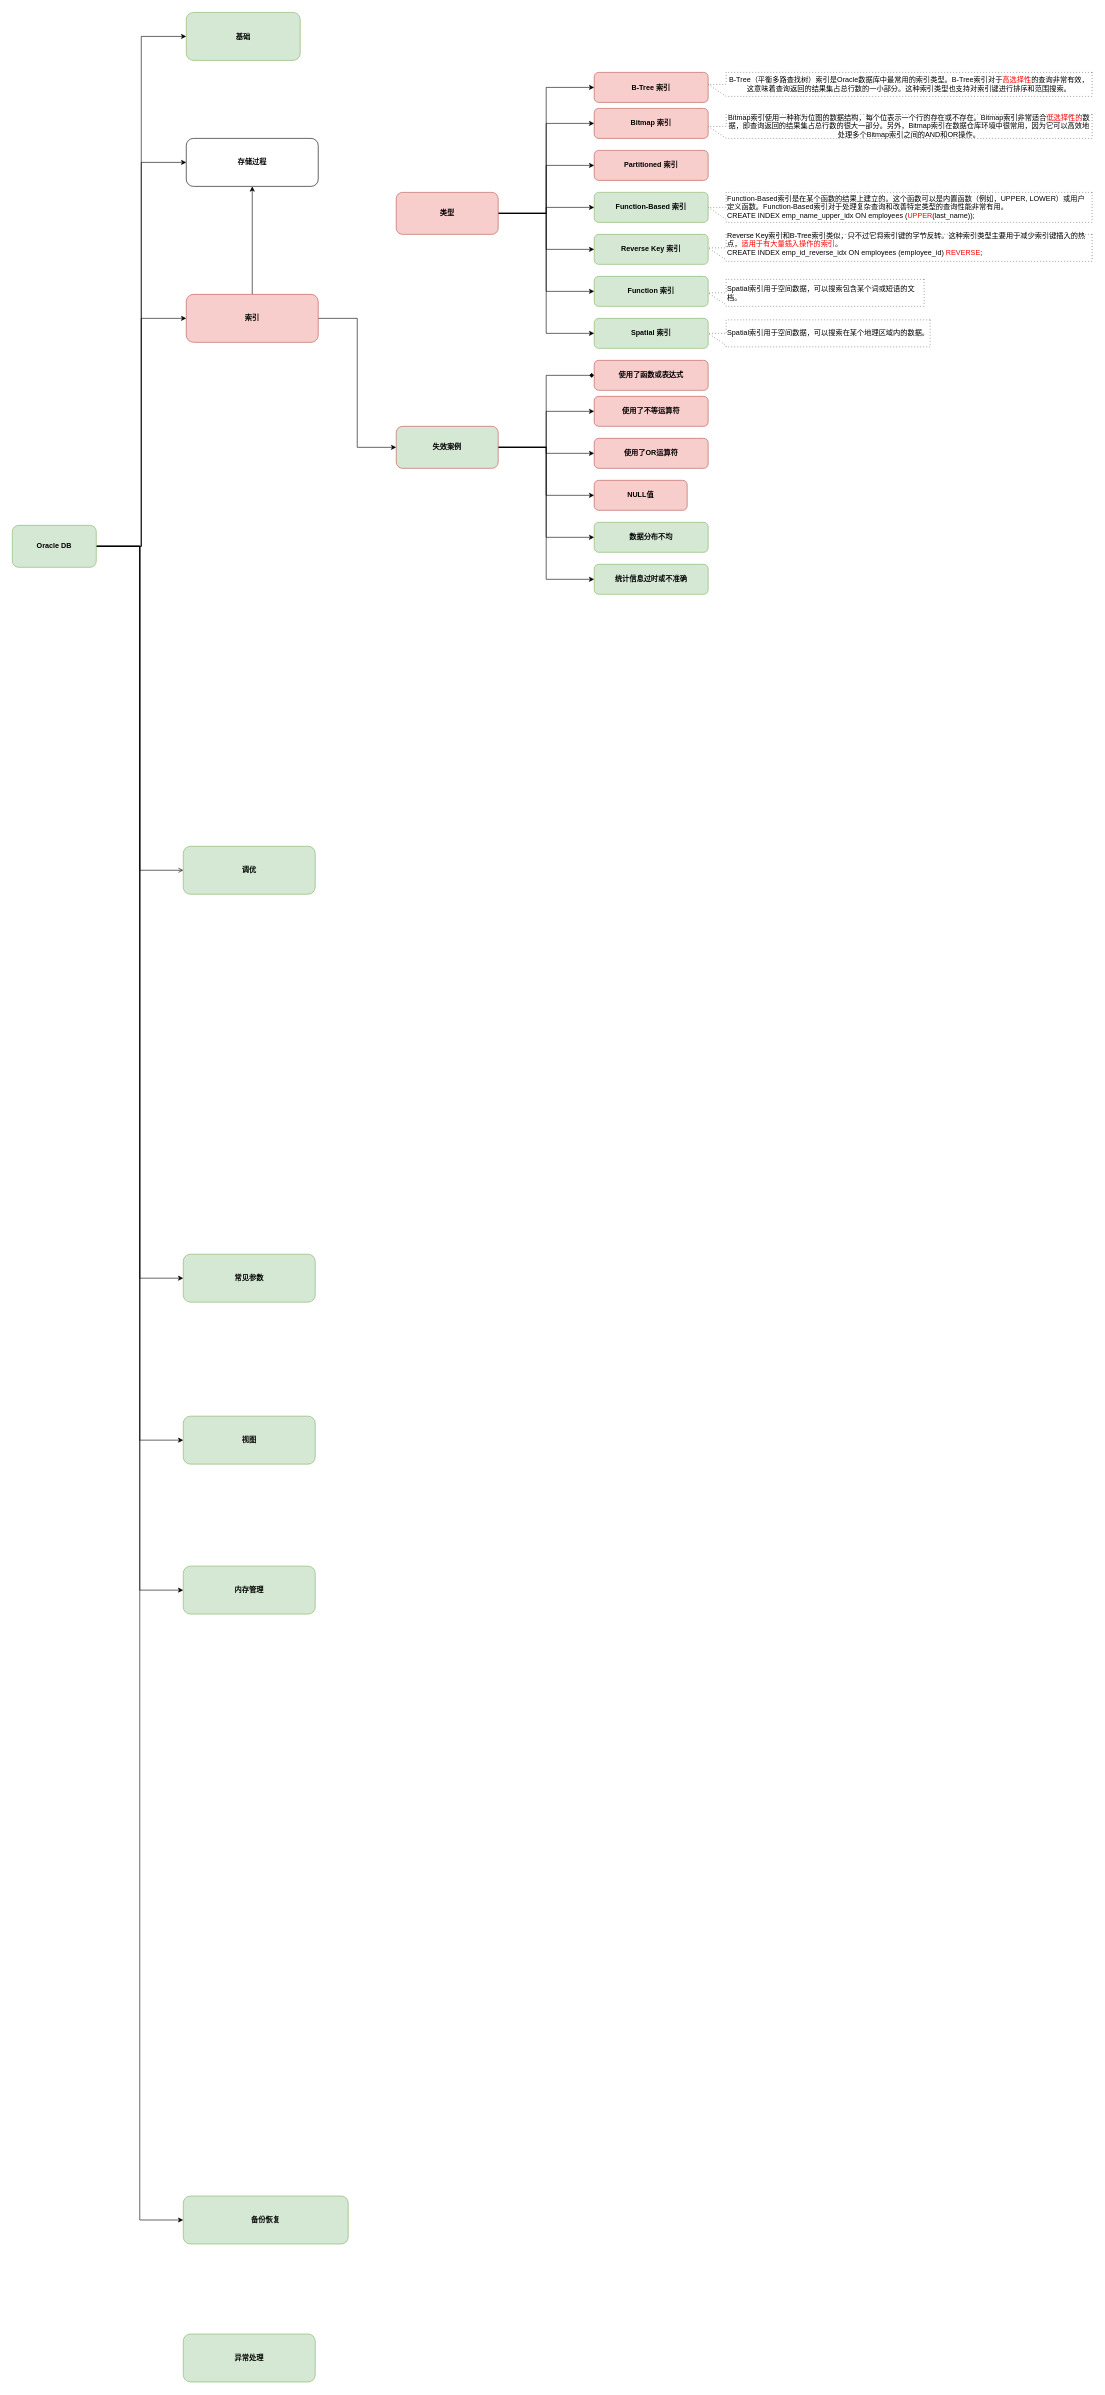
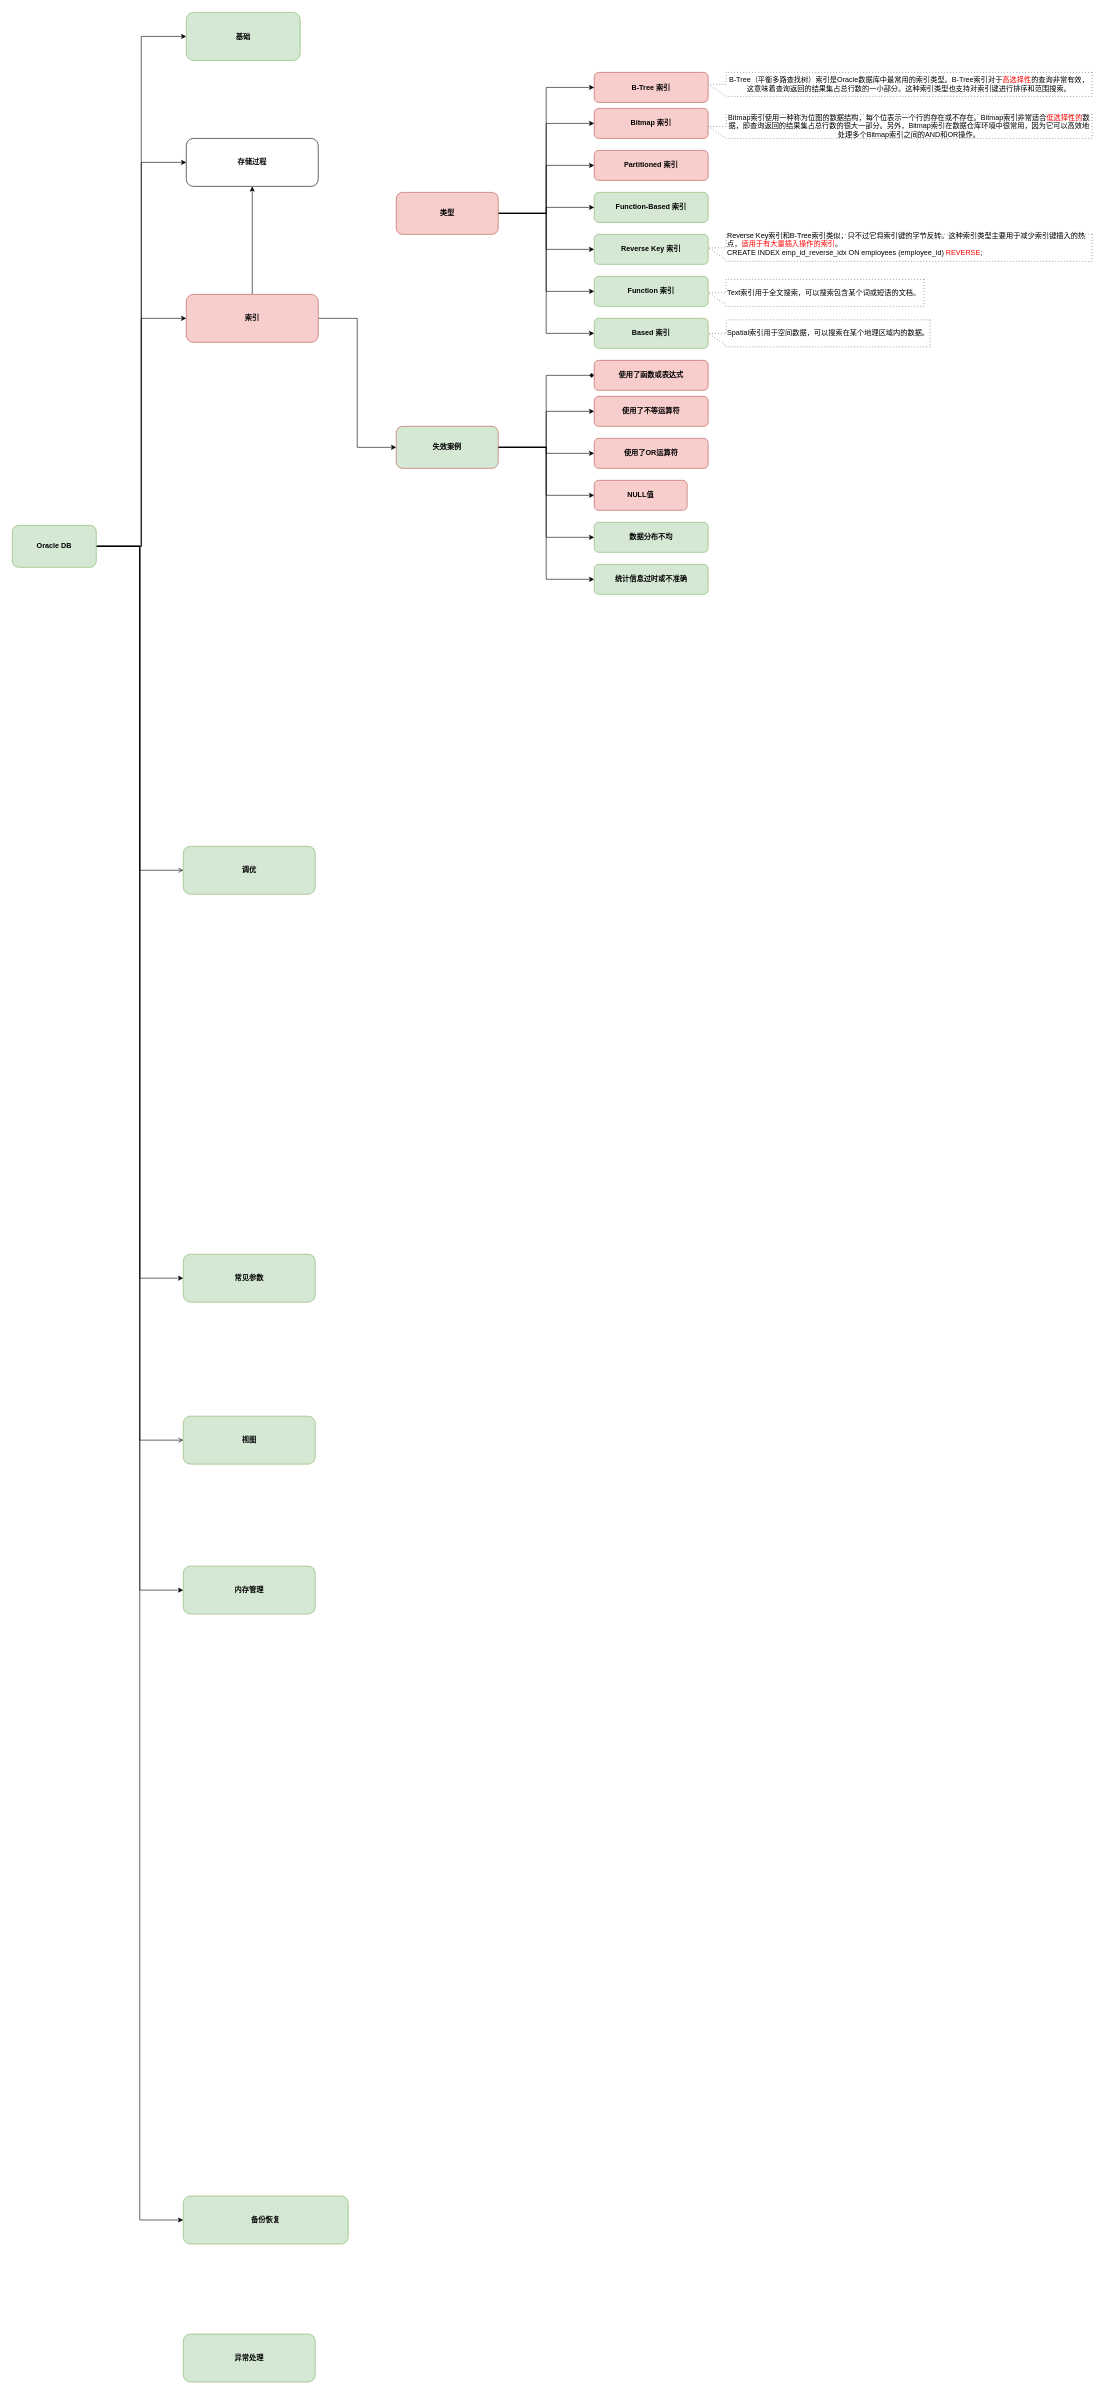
node "Function-Based索引是在某个函数的结果上建立的。这个函数可以是内置函数（例如，UPPER, LOWER）或用户定义函数。Function-Based索引对于处理复杂查询和改善特定类型的查询性能非常有用。 CREATE INDEX emp_name_upper_idx ON employees (UPPER(last_name));": removed
node "Spatial索引用于空间数据，可以搜索包含某个词或短语的文档。": label "Spatial索引用于空间数据，可以搜索包含某个词或短语的文档。" -> "Text索引用于全文搜索，可以搜索包含某个词或短语的文档。"
node "Spatial 索引": label "Spatial 索引" -> "Based 索引"
edge "Oracle DB" -> "视图": arrowhead classic -> open
